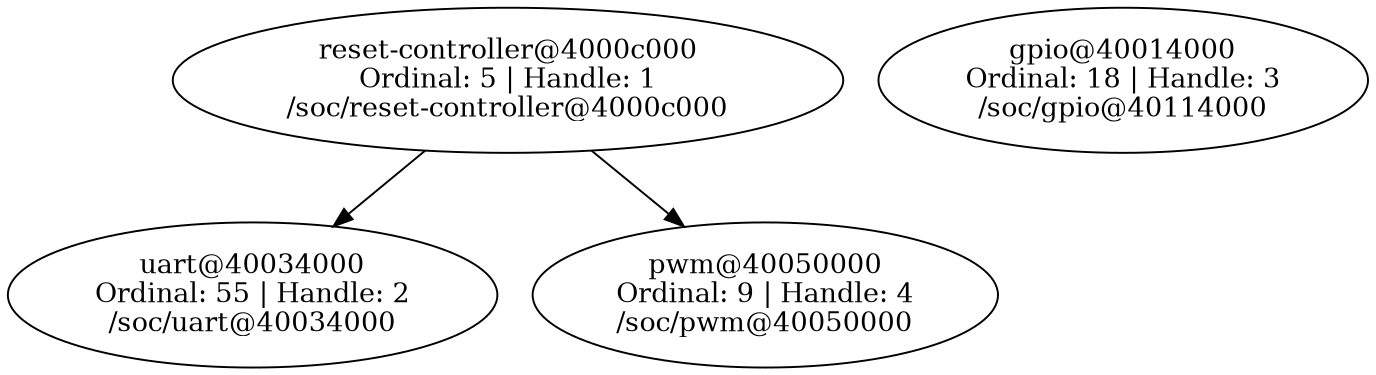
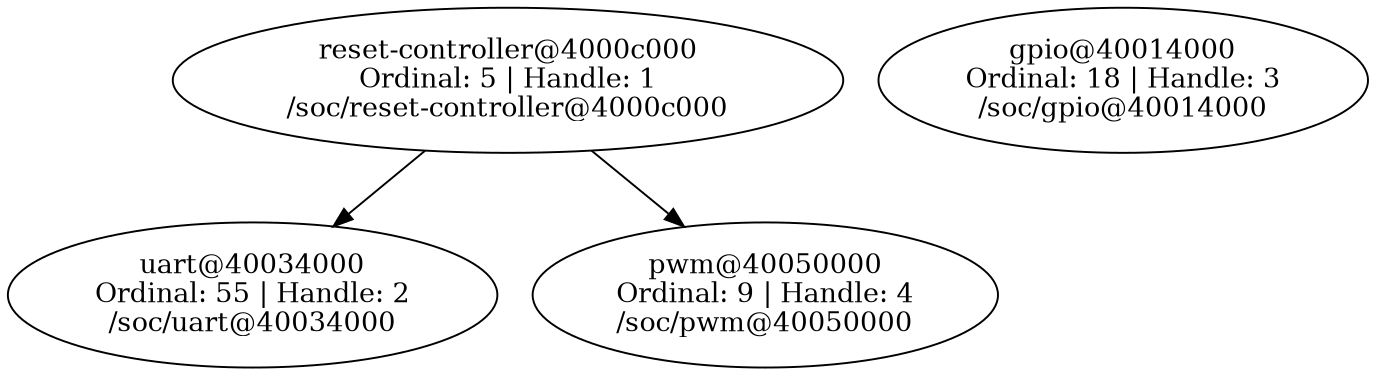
node "gpio@40014000 Ordinal: 18 | Handle: 3 /soc/gpio@40114000": label "gpio@40014000 Ordinal: 18 | Handle: 3 /soc/gpio@40114000" -> "gpio@40014000 Ordinal: 18 | Handle: 3 /soc/gpio@40014000"
